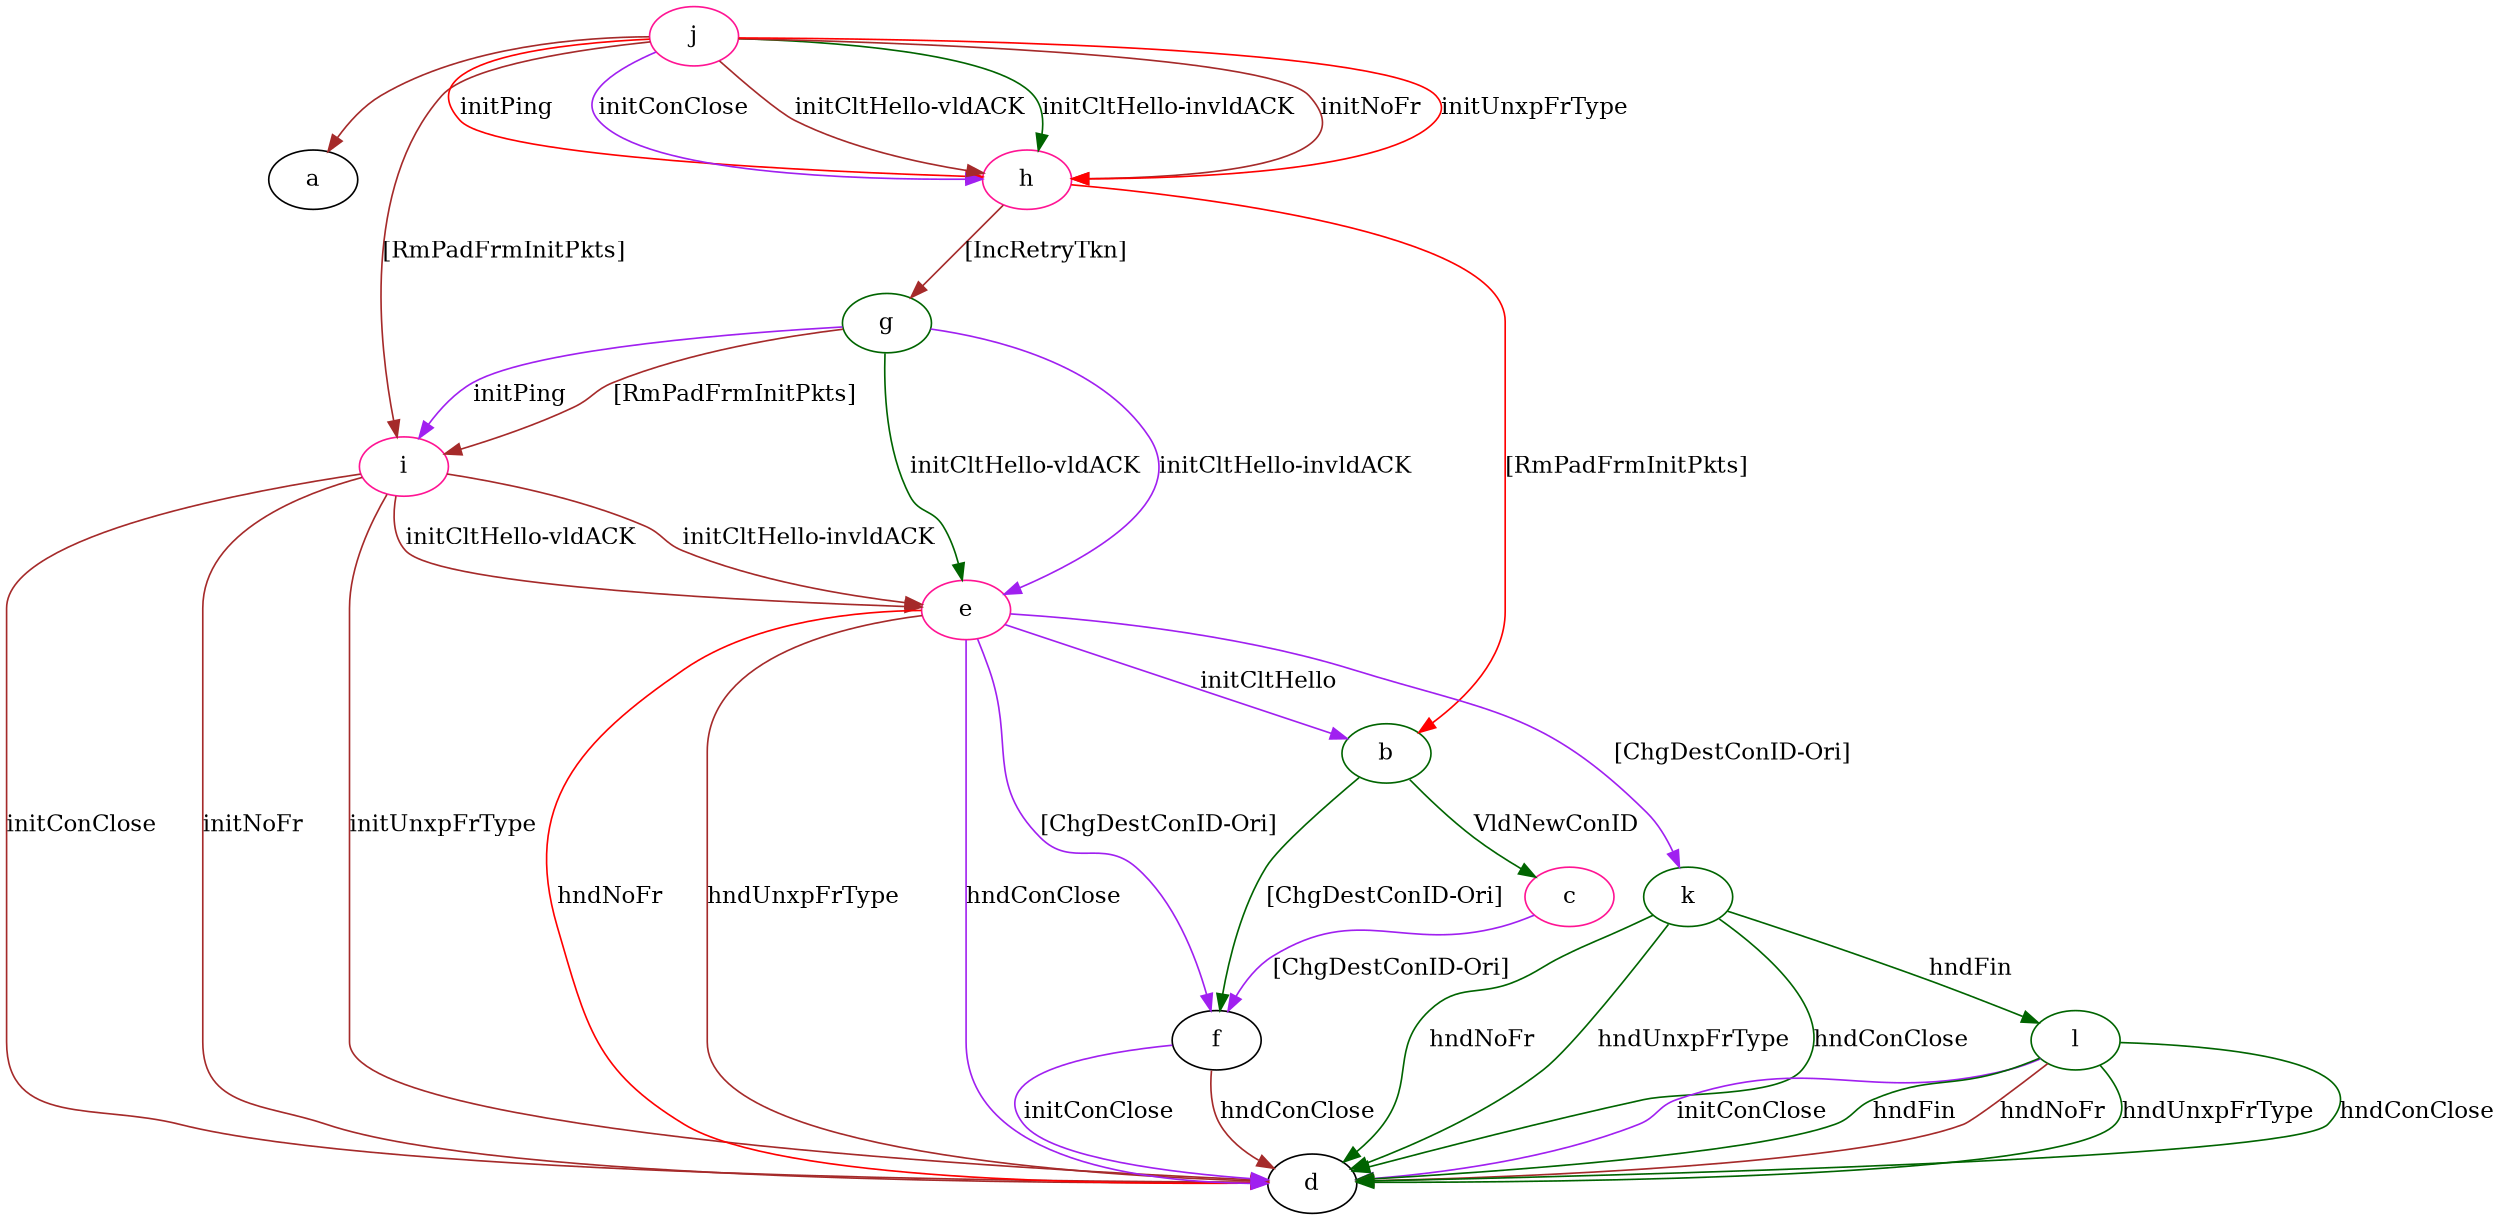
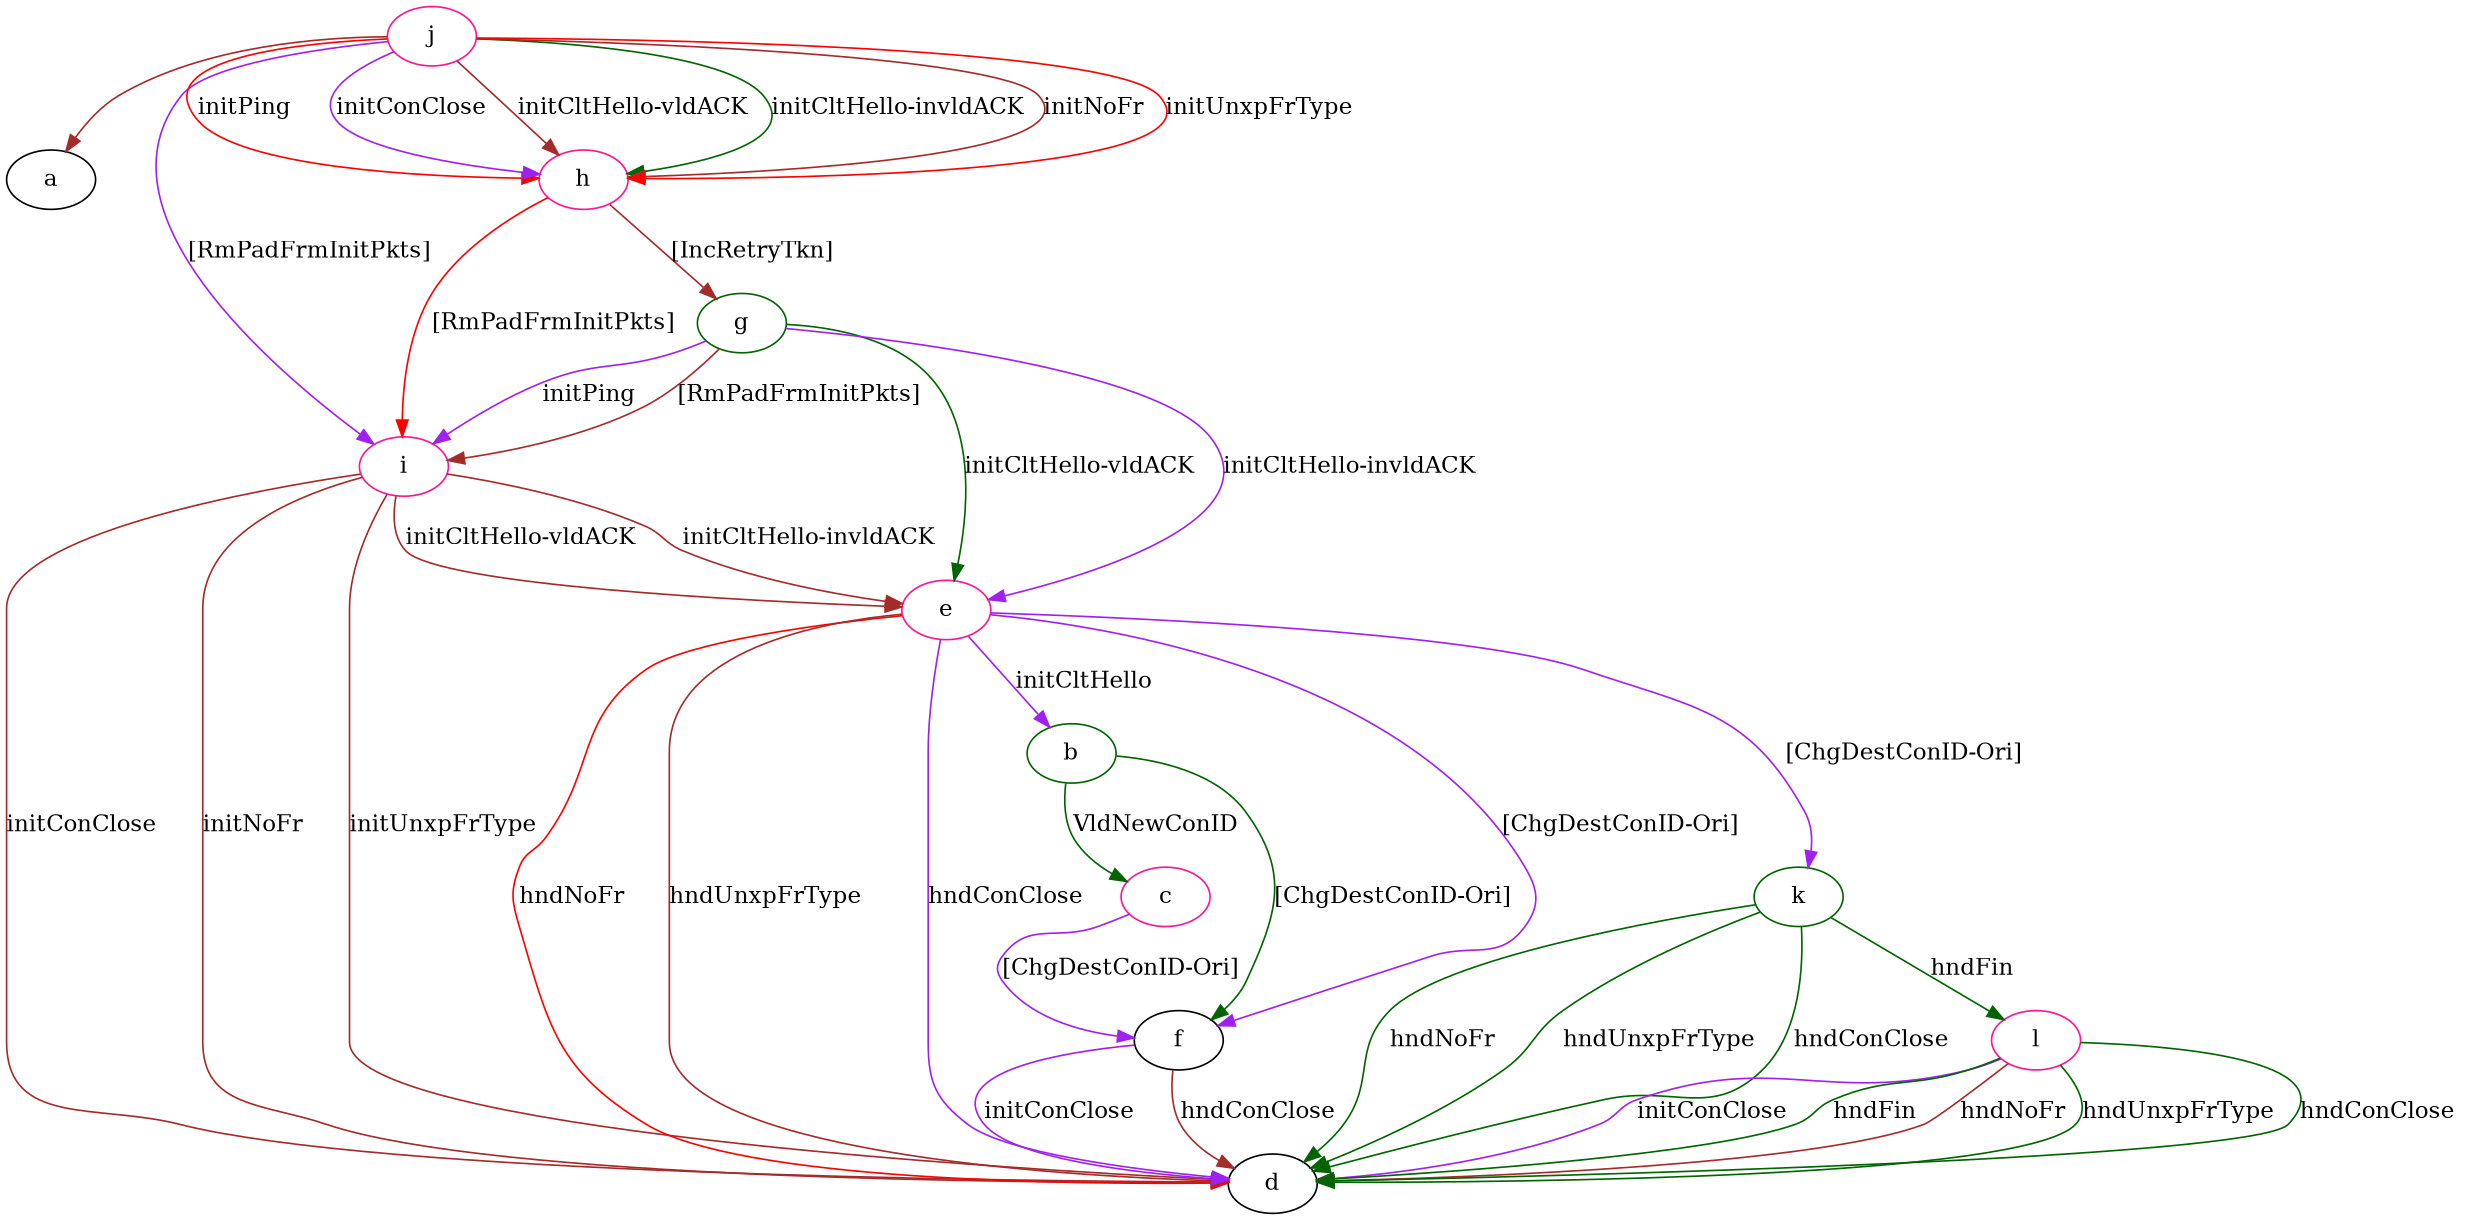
edge "j" -> "i": color brown -> purple
edge "h" -> "b": now "h" -> "i"
node "l": color darkgreen -> deeppink
